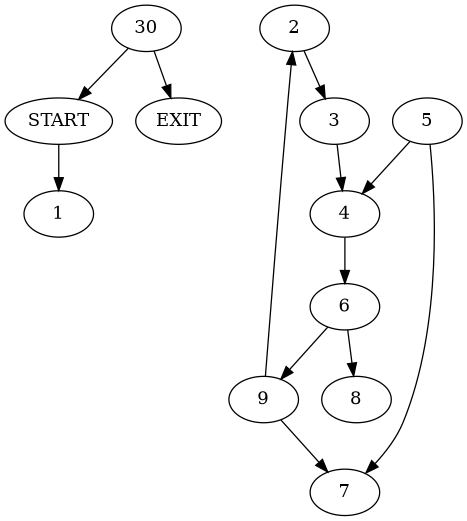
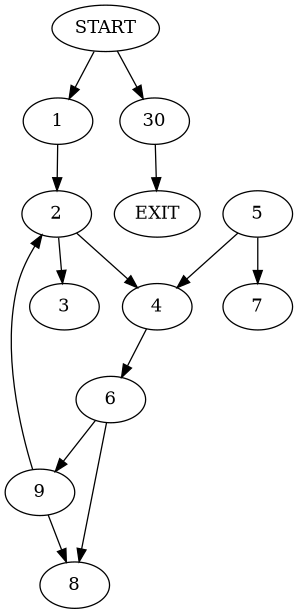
edge "30" -> "START": reversed
edge "1" -> "2": added
edge "3" -> "4": now "2" -> "4"
edge "9" -> "7": now "9" -> "8"
